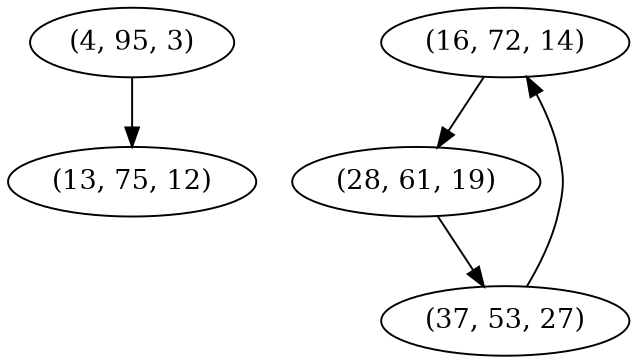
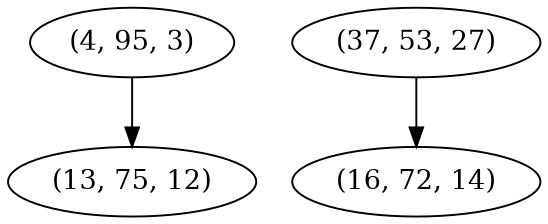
node "(28, 61, 19)": removed
